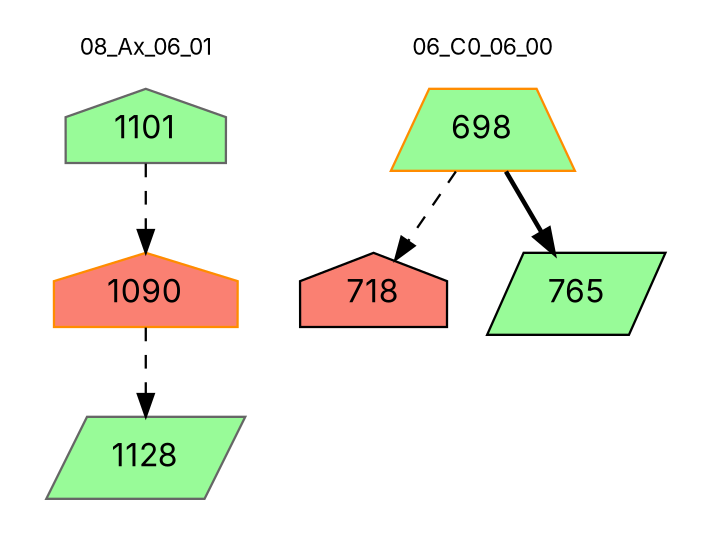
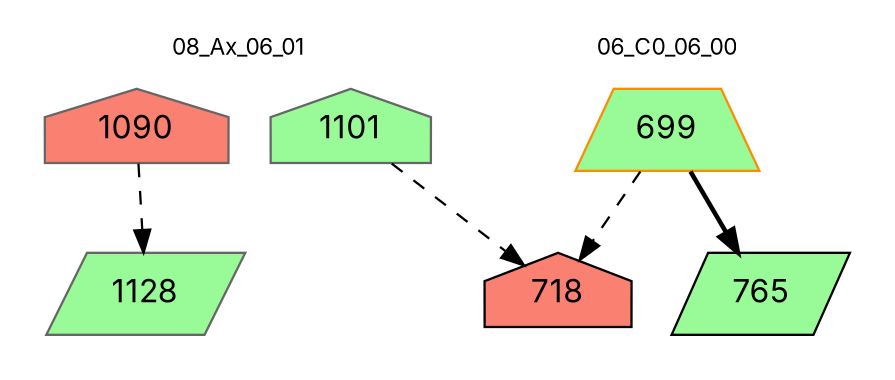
node "698": label "698" -> "699"
edge "1101" -> "1090": now "1101" -> "718"
node "1090": color darkorange -> gray40
